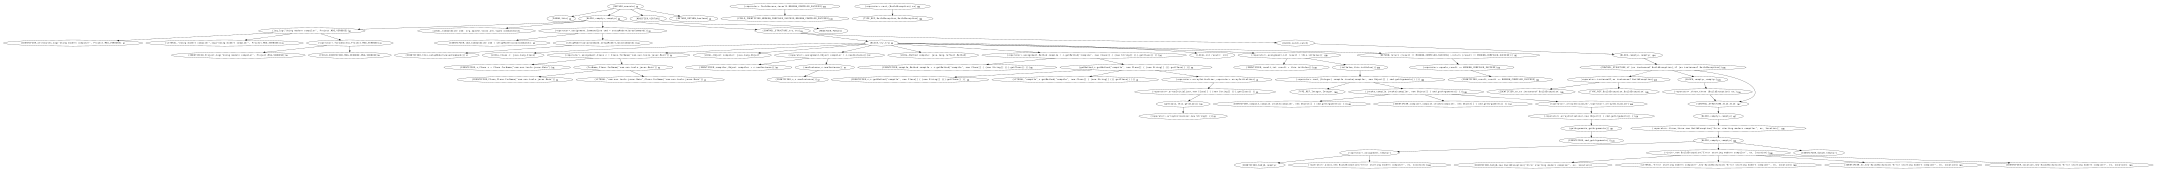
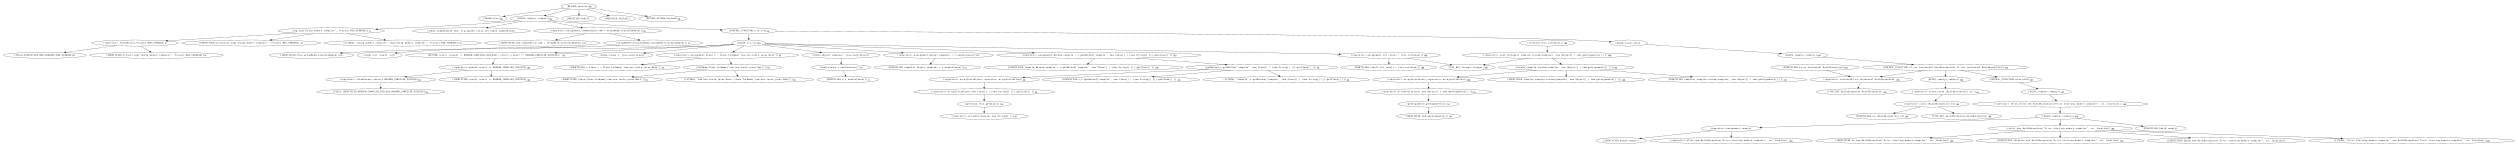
edge "(MODIFIER,VIRTUAL)" -> "(MODIFIER,PUBLIC)": now "(METHOD,execute)" -> "(MODIFIER,PUBLIC)"
node "(LOCAL,Method compile: java.lang.reflect.Method)": removed
edge "(<operator>.assignment,Object compiler = c.newInstance())" -> "(newInstance,c.newInstance())": now "(LOCAL,Object compiler: java.lang.Object)" -> "(newInstance,c.newInstance())"
edge "(<operator>.assignment,int result = this.intValue())" -> "(intValue,this.intValue())": now "(<operator>.assignment,int result = this.intValue())" -> "(TYPE_REF,Integer,Integer)"
edge "(<operator>.equals,result == MODERN_COMPILER_SUCCESS)" -> "(<operator>.fieldAccess,Javac13.MODERN_COMPILER_SUCCESS)": added
edge "(<operator>.instanceOf,ex instanceof BuildException)" -> "(IDENTIFIER,ex,ex instanceof BuildException)": reversed
edge "(<operator>.throw,throw (BuildException) ex;)" -> "(CONTROL_STRUCTURE,else,else)": now "(<operator>.throw,throw (BuildException) ex;)" -> "(<operator>.cast,(BuildException) ex)"
node "(IDENTIFIER,ex,(BuildException) ex)": added
